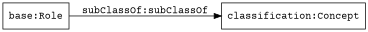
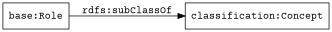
edge "base:Role" -> "classification:Concept": label "subClassOf:subClassOf" -> "rdfs:subClassOf"
